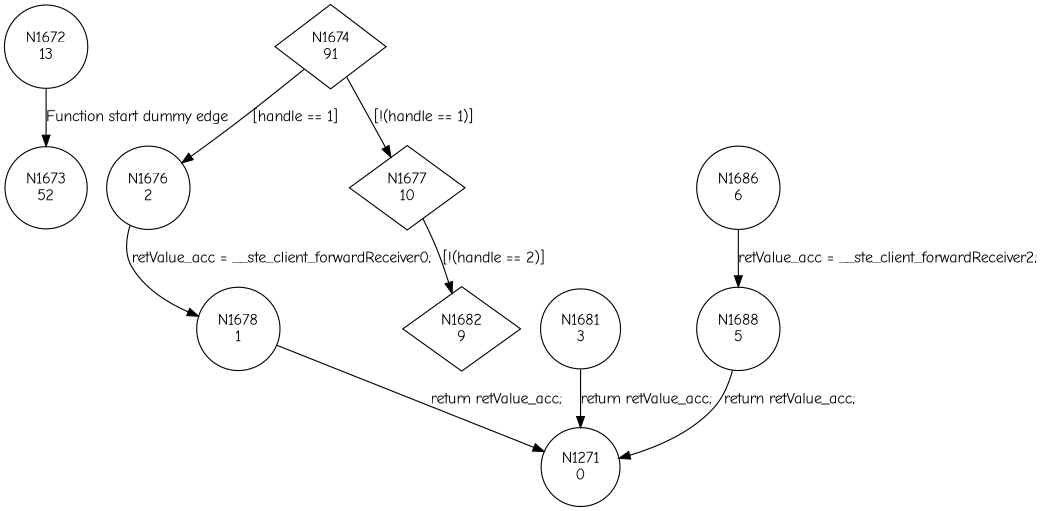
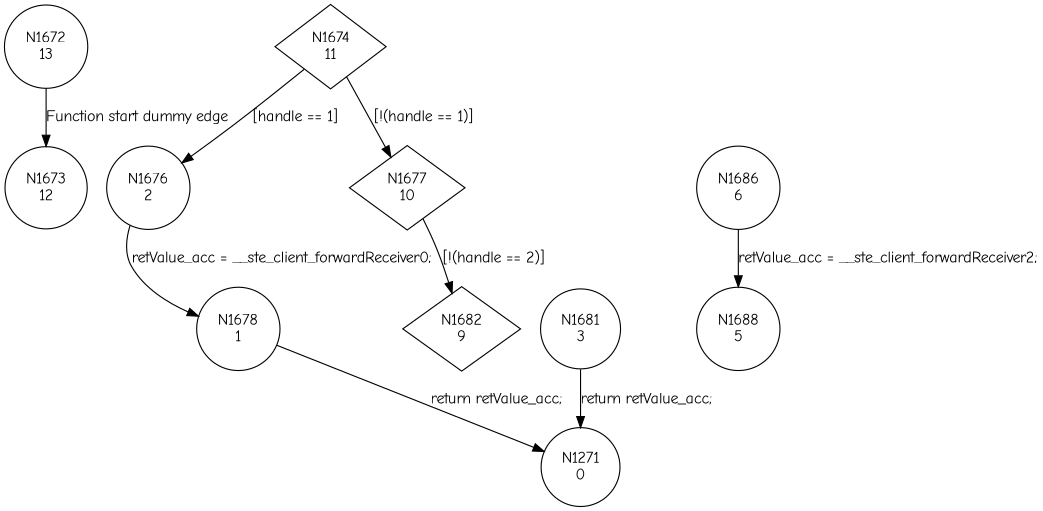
node "N1674 91": label "N1674 91" -> "N1674 11"
node "N1673 52": label "N1673 52" -> "N1673 12"
edge "N1688 5" -> "N1271 0": removed, label "return retValue_acc;"
